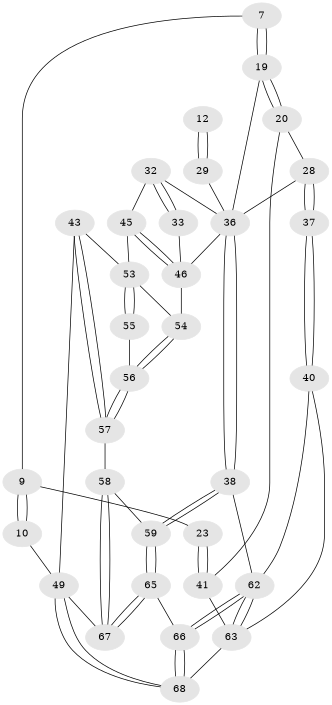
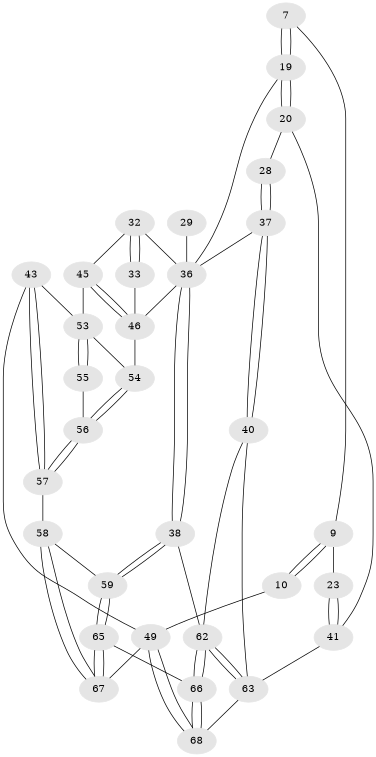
node "12": removed
edge "28" -- "36": now "37" -- "36"
